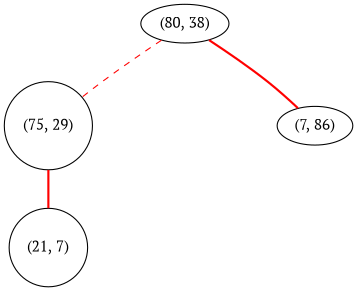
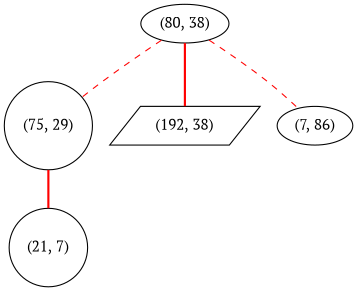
edge "(80, 38)" -- "(7, 86)": style bold -> dashed
node "(192, 38)": added
